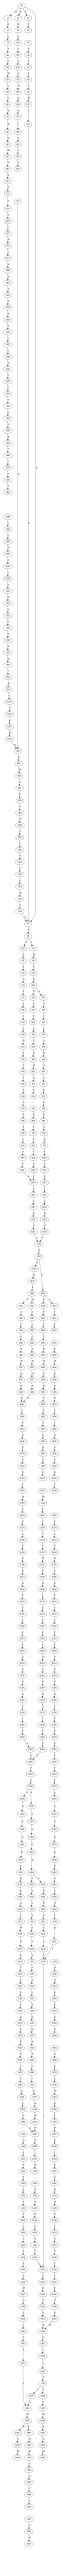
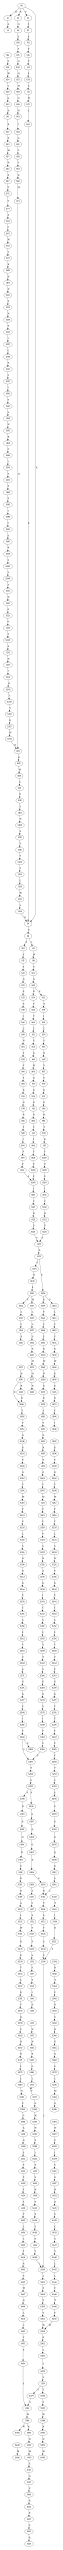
edge "S7" -> "S11": added, label "S"
node "S9": removed
node "S68": added
node "S185": added
edge "S76" -> "S81": added, label "G"
edge "S149" -> "S154": added, label "T"
node "S166": removed
edge "S182" -> "S186": now "S176" -> "S186"
edge "S188" -> "S192": removed, label "A"
edge "S203" -> "S207": added, label "C"
node "S212": added
edge "S289" -> "S287": now "S286" -> "S287"
edge "S306" -> "S309": removed, label "S"
edge "S316" -> "S320": now "S316" -> "S314"
edge "S349" -> "S353": removed, label "Q"
edge "S360" -> "S364": added, label "G"
edge "S373" -> "S377": reversed
edge "S386" -> "S391": removed, label "L"
edge "S396" -> "S392": now "S396" -> "S402"
edge "S410" -> "S414": added, label "G"
edge "S394" -> "S400": removed, label "S"
edge "S423" -> "S427": added, label "K"
